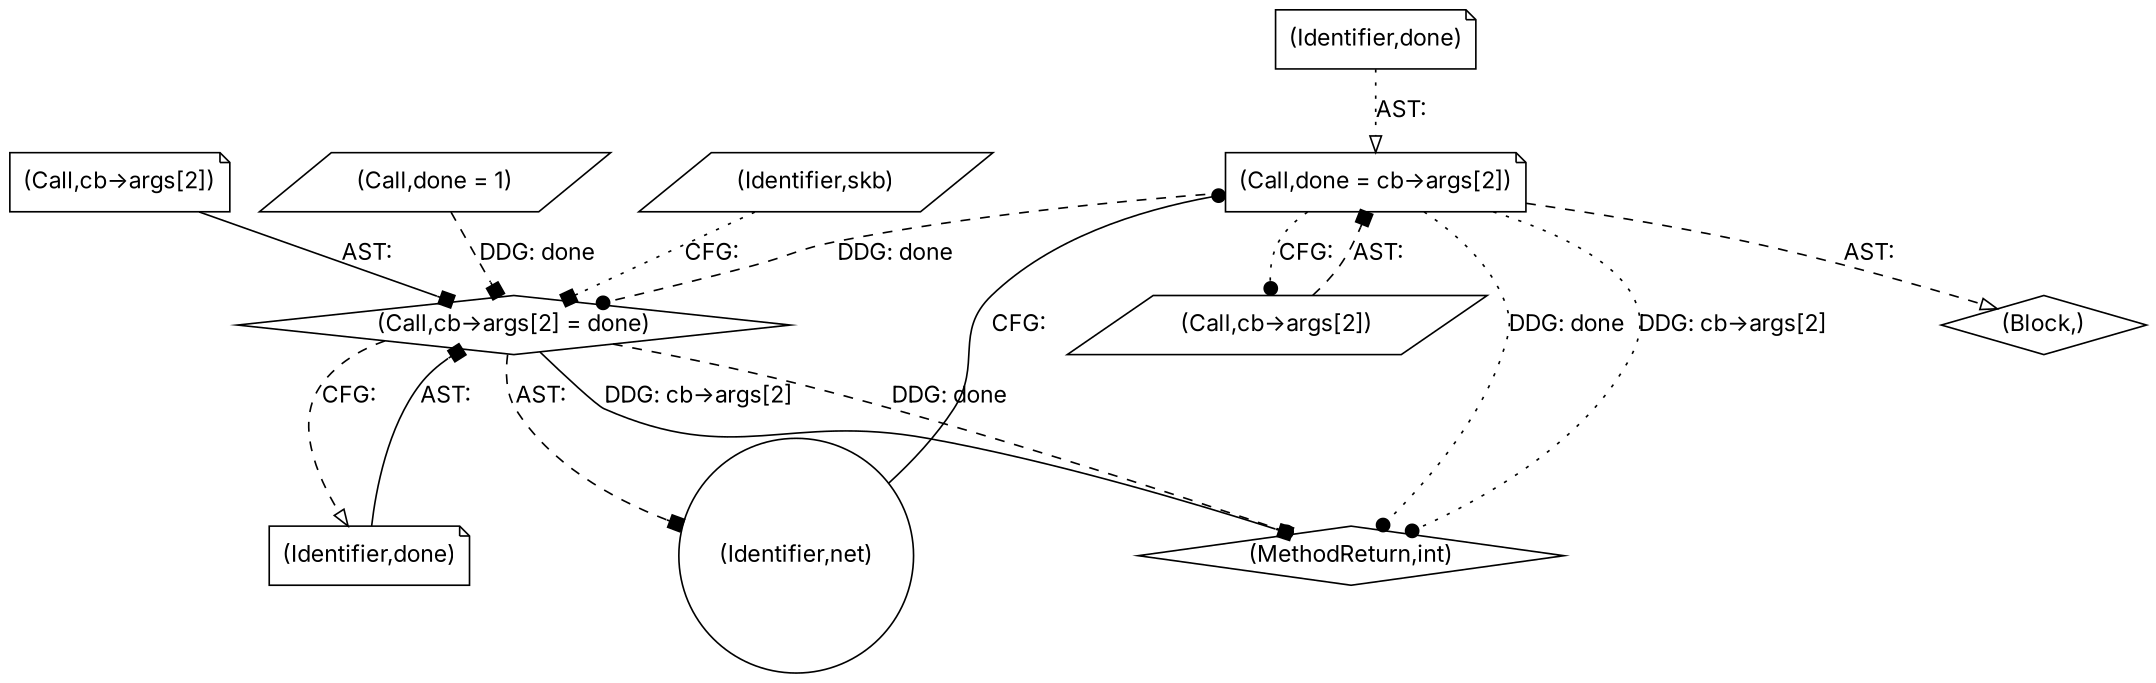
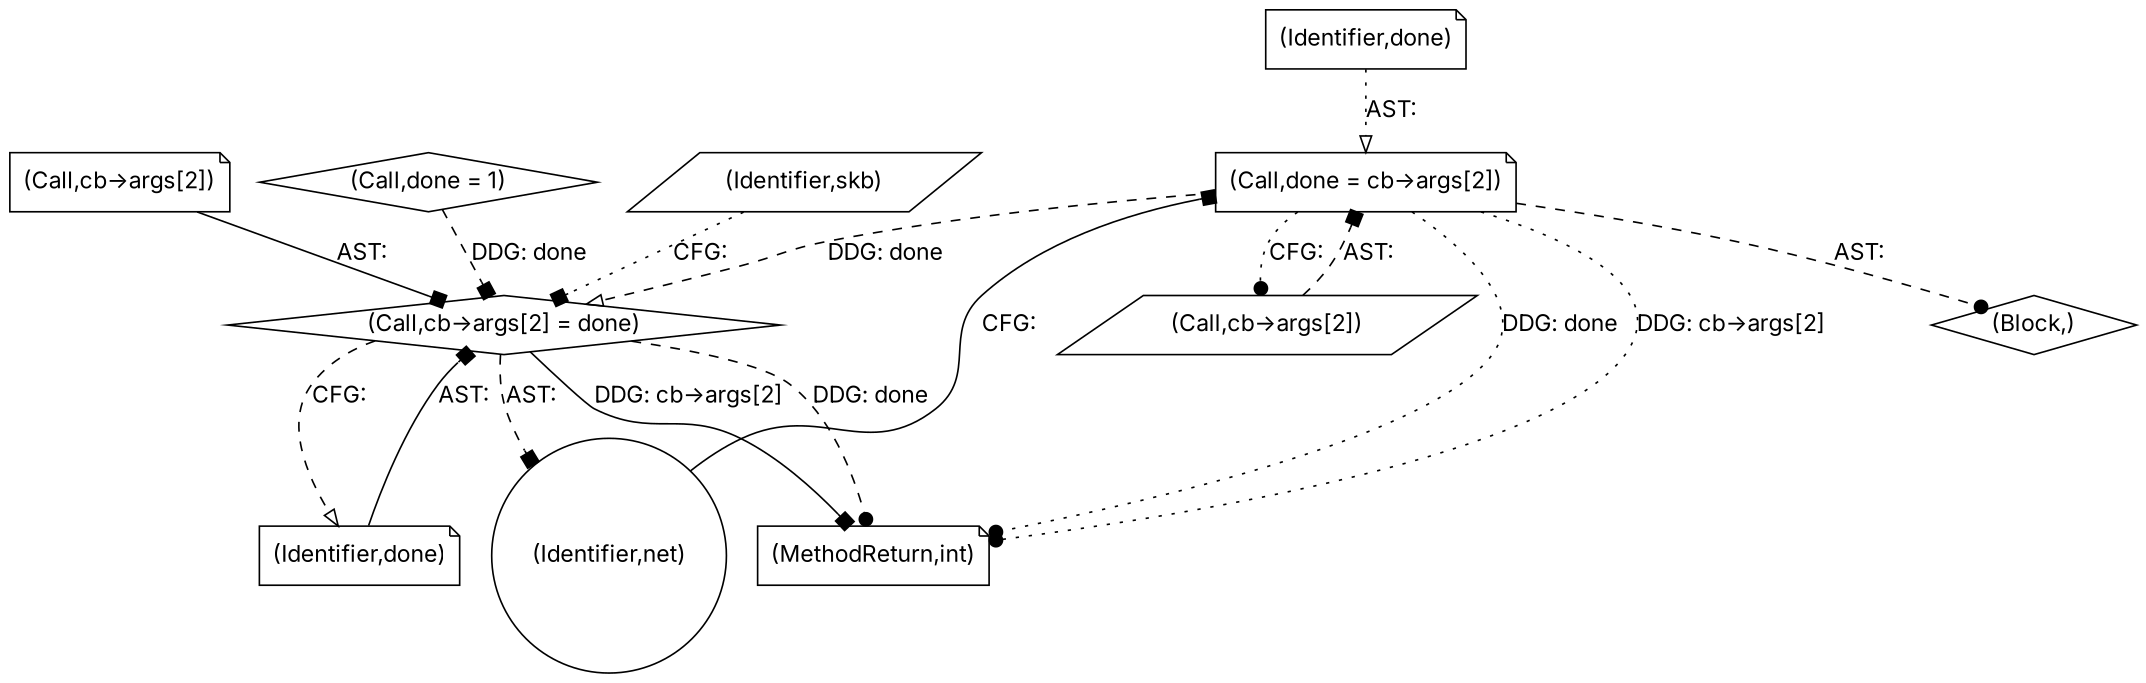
node "(Call,done = 1)": shape parallelogram -> diamond
edge "(Call,done = cb->args[2])" -> "(Call,cb->args[2] = done)": arrowhead dot -> onormal
edge "(Call,done = cb->args[2])" -> "(Block,)": arrowhead onormal -> dot
edge "(Identifier,net)" -> "(Call,done = cb->args[2])": arrowhead dot -> box
node "(MethodReturn,int)": shape diamond -> note
